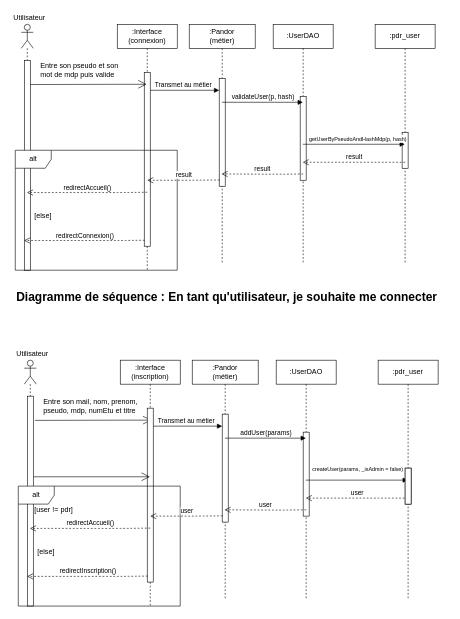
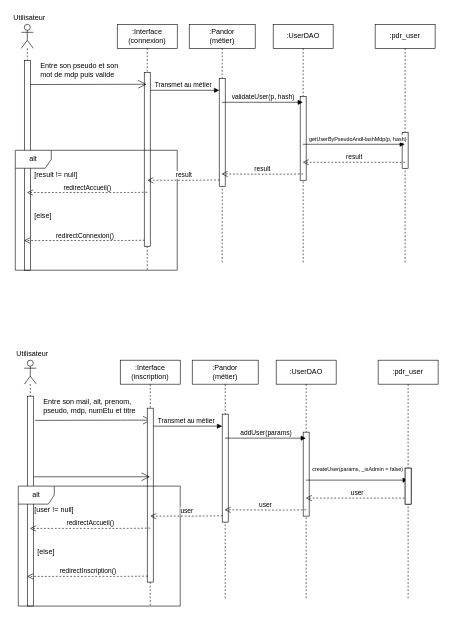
node "[result != null]": added
node "Diagramme de séquence : En tant qu'utilisateur, je souhaite me connecter": removed
node "Entre son mail, nom, prenom, pseudo, mdp, numEtu et titre": label "Entre son mail, nom, prenom, pseudo, mdp, numEtu et titre" -> "Entre son mail, alt, prenom, pseudo, mdp, numEtu et titre"
node "[user != pdr]": label "[user != pdr]" -> "[user != null]"
